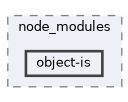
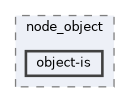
cluster "node_modules": label "node_modules" -> "node_object"
